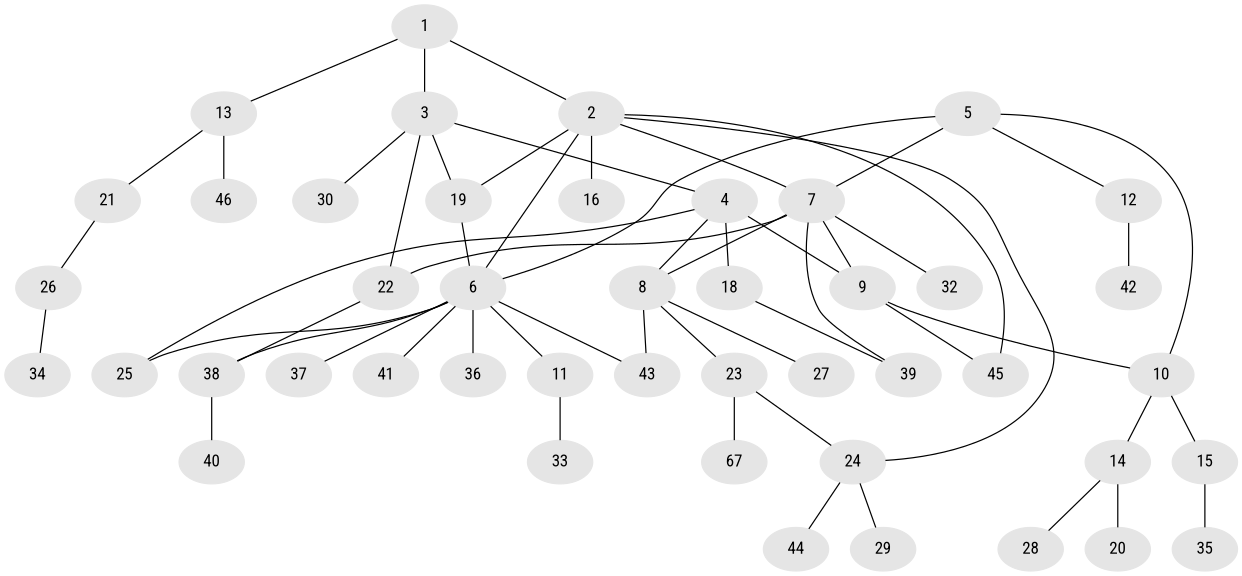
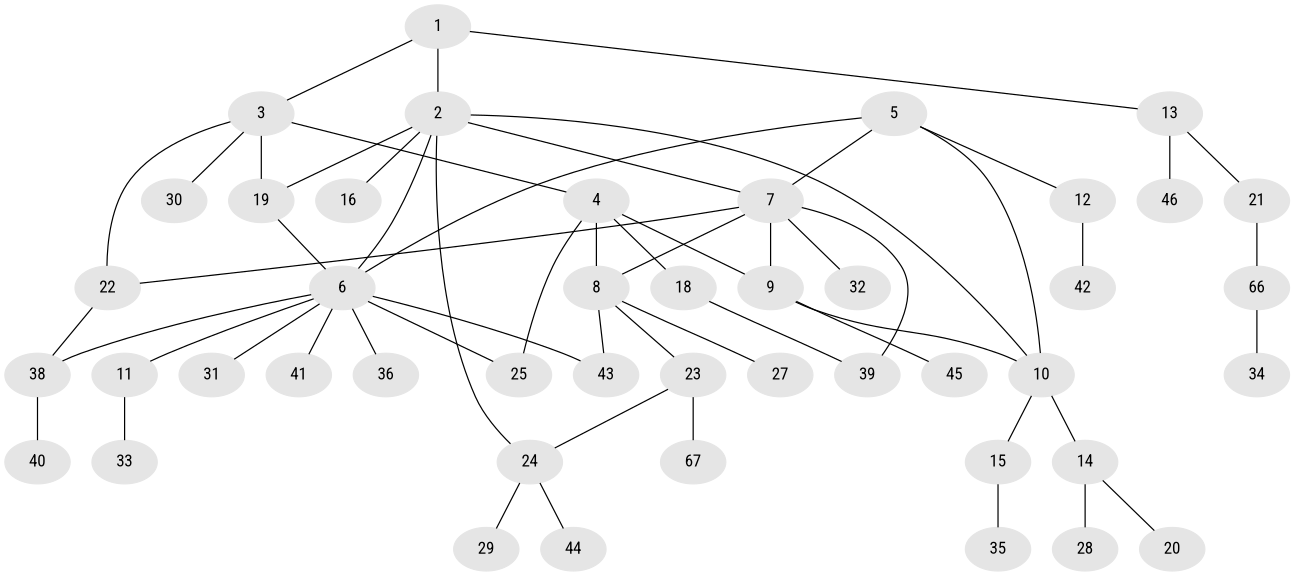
edge "2" -- "45": now "2" -- "10"
node "26": label "26" -> "66"
node "37": label "37" -> "31"
